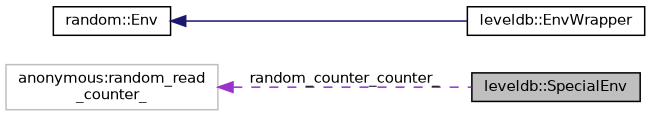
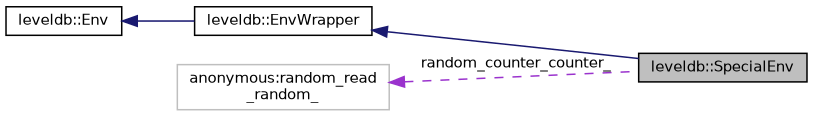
node "random::Env": label "random::Env" -> "leveldb::Env"
edge "leveldb::SpecialEnv" -> "leveldb::EnvWrapper": added
node "anonymous:random_read _counter_": label "anonymous:random_read _counter_" -> "anonymous:random_read _random_"
